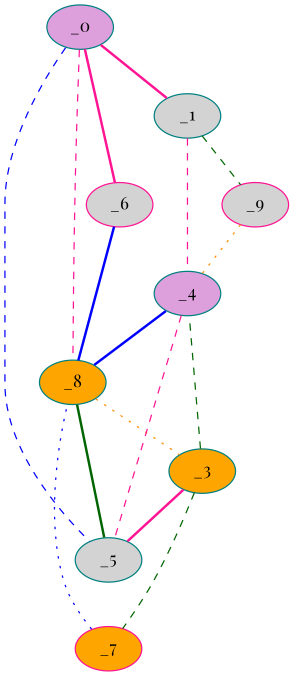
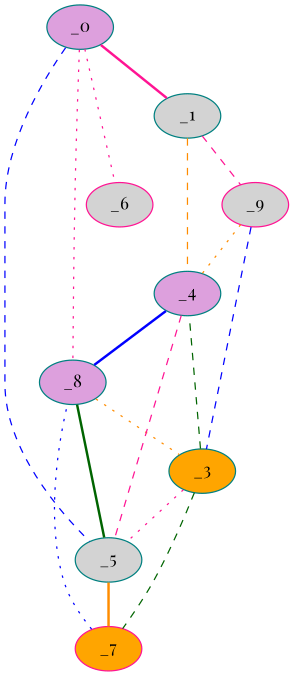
edge "_0" -- "_6": style bold -> dotted
edge "_1" -- "_9": color darkgreen -> deeppink
edge "_0" -- "_8": style dashed -> dotted
edge "_1" -- "_4": color deeppink -> darkorange
edge "_6" -- "_8": removed
edge "_9" -- "_3": added
node "_8": fillcolor orange -> plum
edge "_3" -- "_5": style bold -> dotted
edge "_5" -- "_7": added
